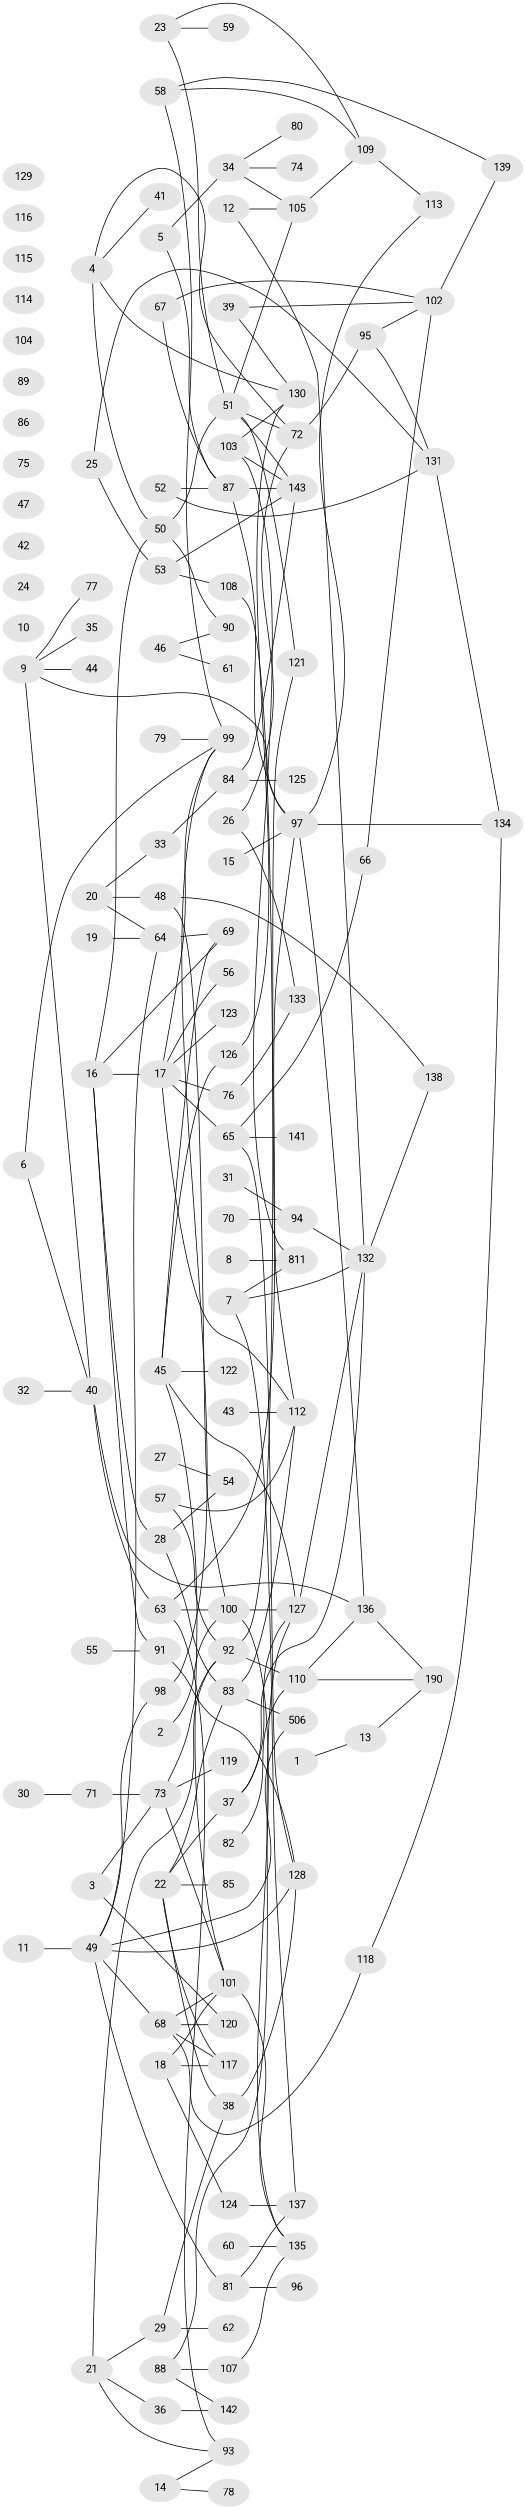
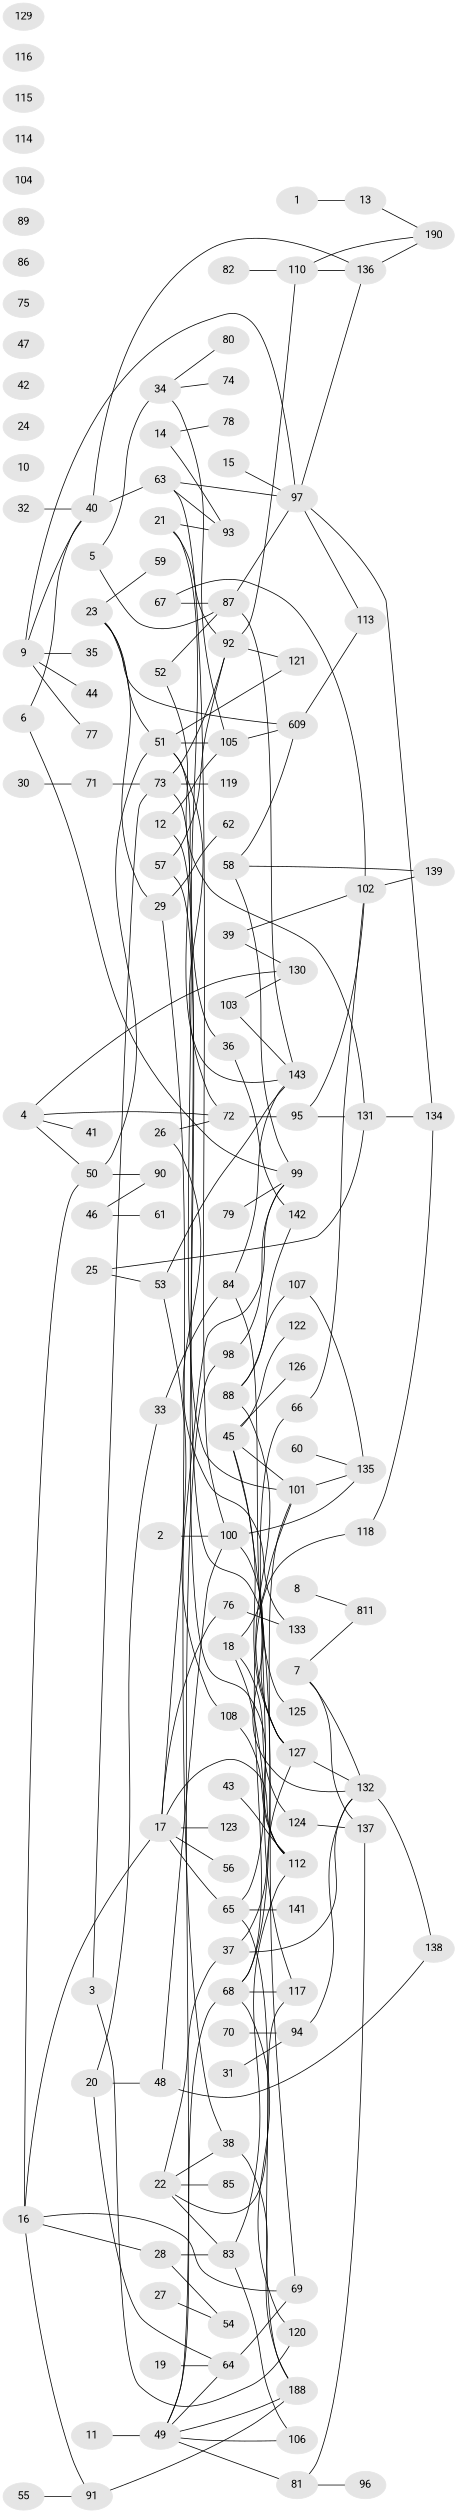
node "109": label "109" -> "609"
edge "130" -- "126": removed
edge "103" -- "811": removed
node "506": label "506" -> "106"
node "128": label "128" -> "188"
edge "29" -- "21": now "29" -- "23"
